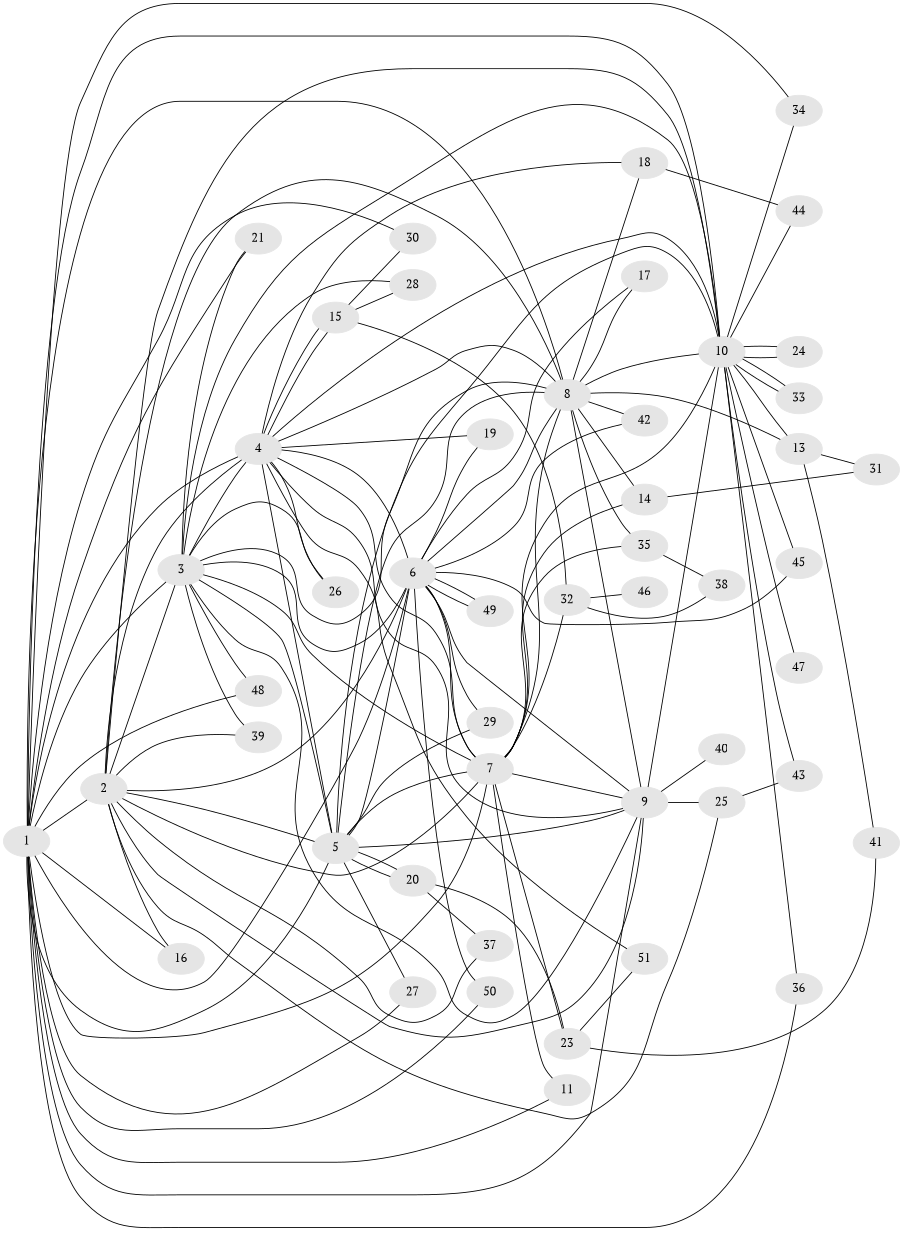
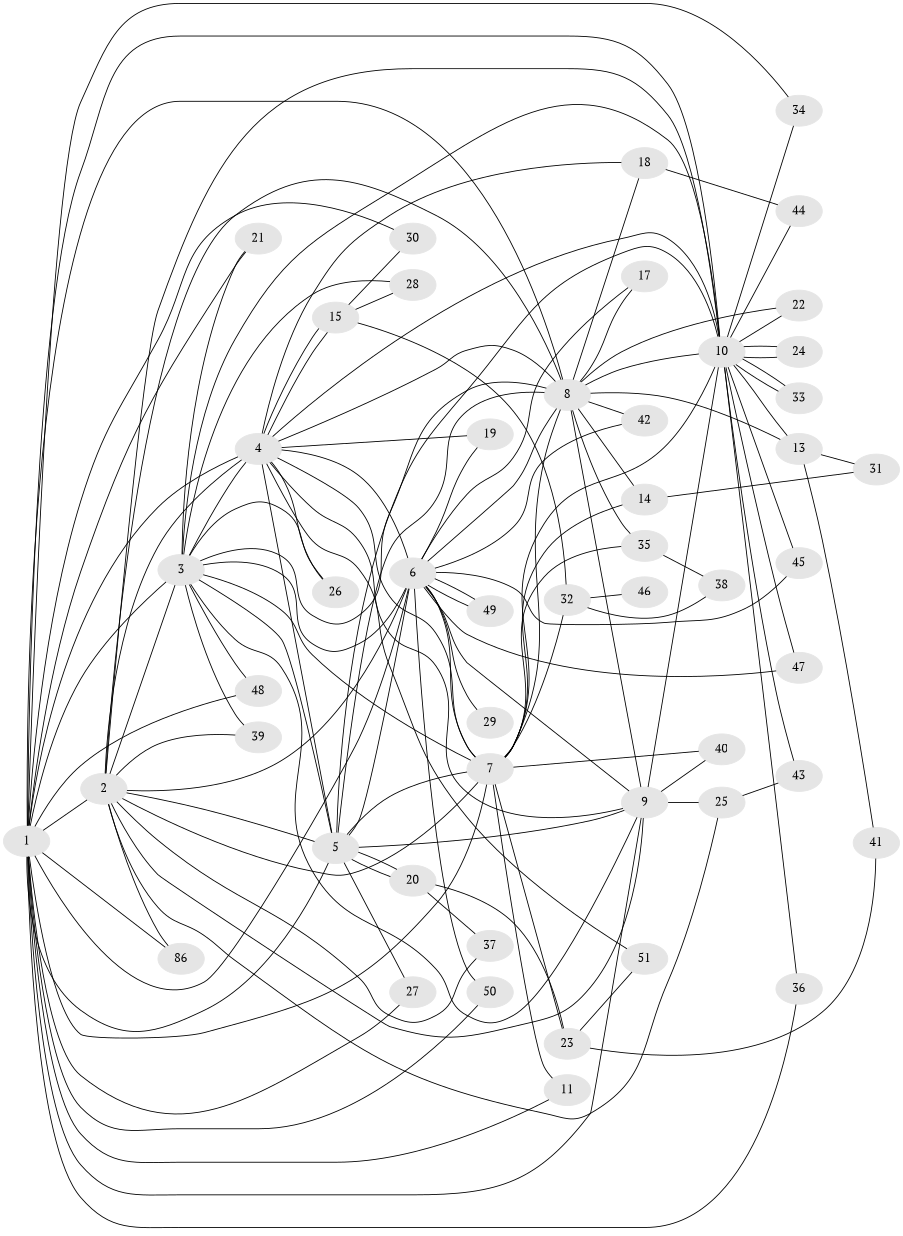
node "22": added
edge "6" -- "47": added
edge "29" -- "5": removed
edge "7" -- "9": now "7" -- "40"
node "16": label "16" -> "86"
